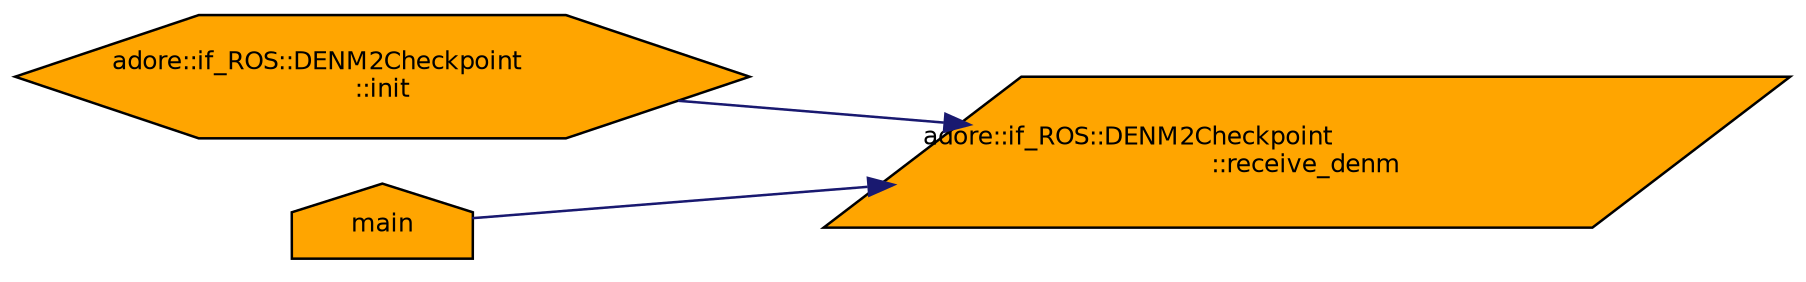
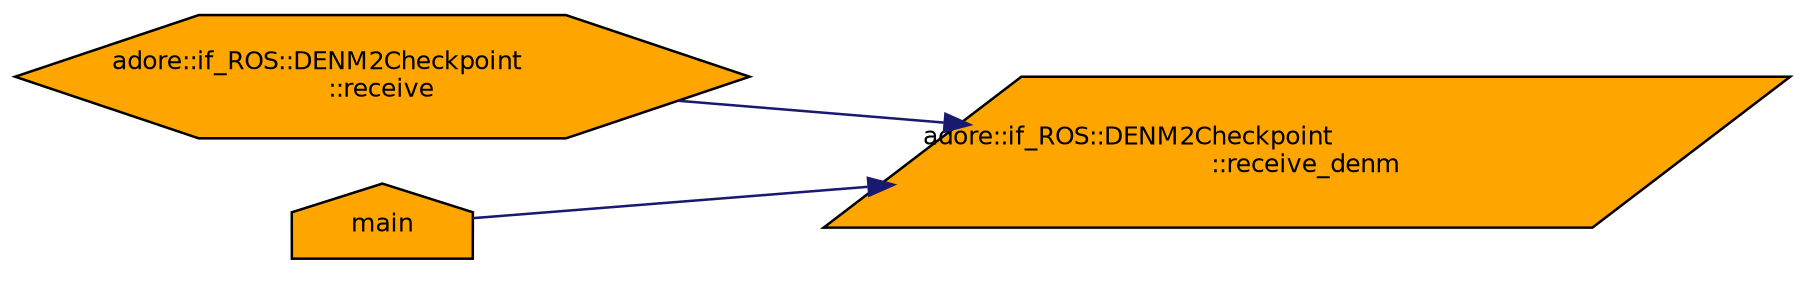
node "adore::if_ROS::DENM2Checkpoint ::init": label "adore::if_ROS::DENM2Checkpoint ::init" -> "adore::if_ROS::DENM2Checkpoint ::receive"
